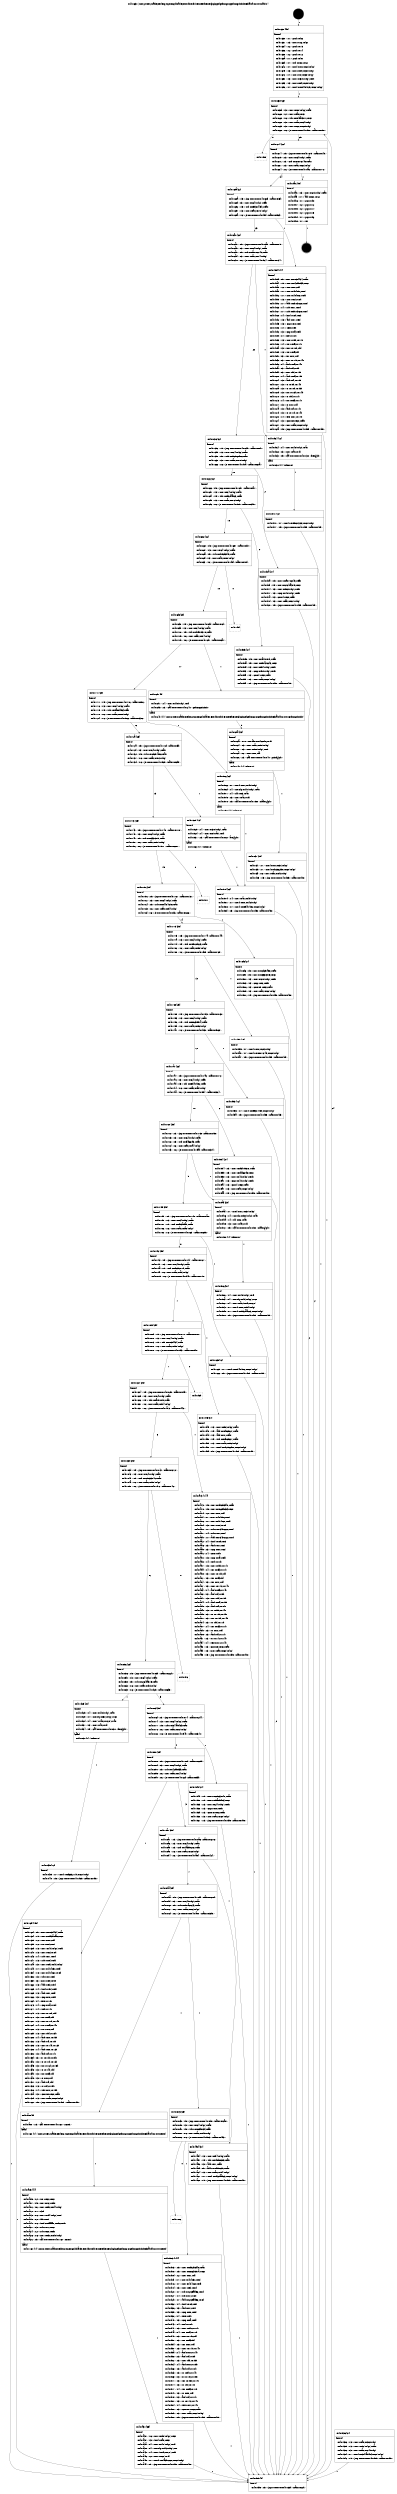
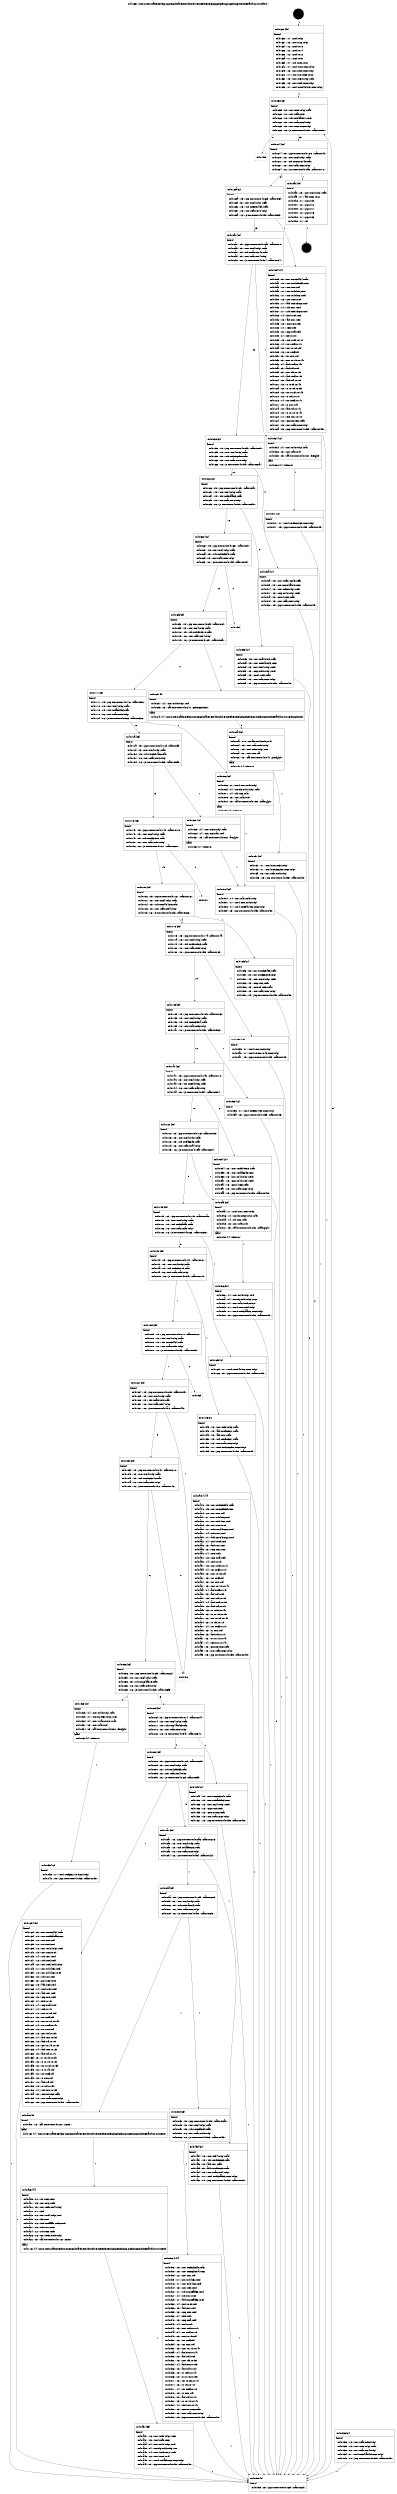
edge "0x401824 [25]" -> "0x401a73 [144]": now "0x401824 [25]" -> "0x401d7c"
node "0x4018ec": removed
